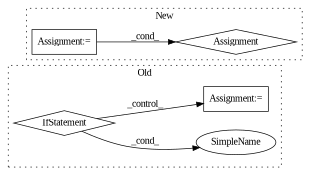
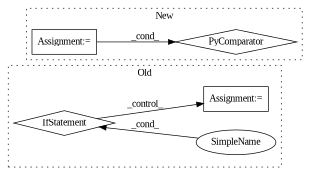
node "Assignment": label "Assignment" -> "PyComparator"
edge "IfStatement" -> "SimpleName": reversed
